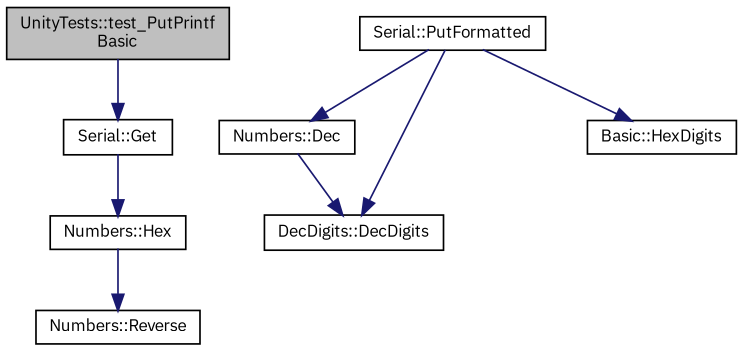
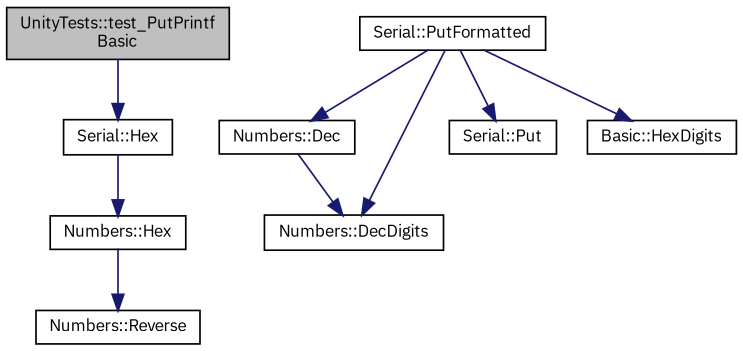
node "Serial::Get": label "Serial::Get" -> "Serial::Hex"
node "Serial::Put": added
node "DecDigits::DecDigits": label "DecDigits::DecDigits" -> "Numbers::DecDigits"
